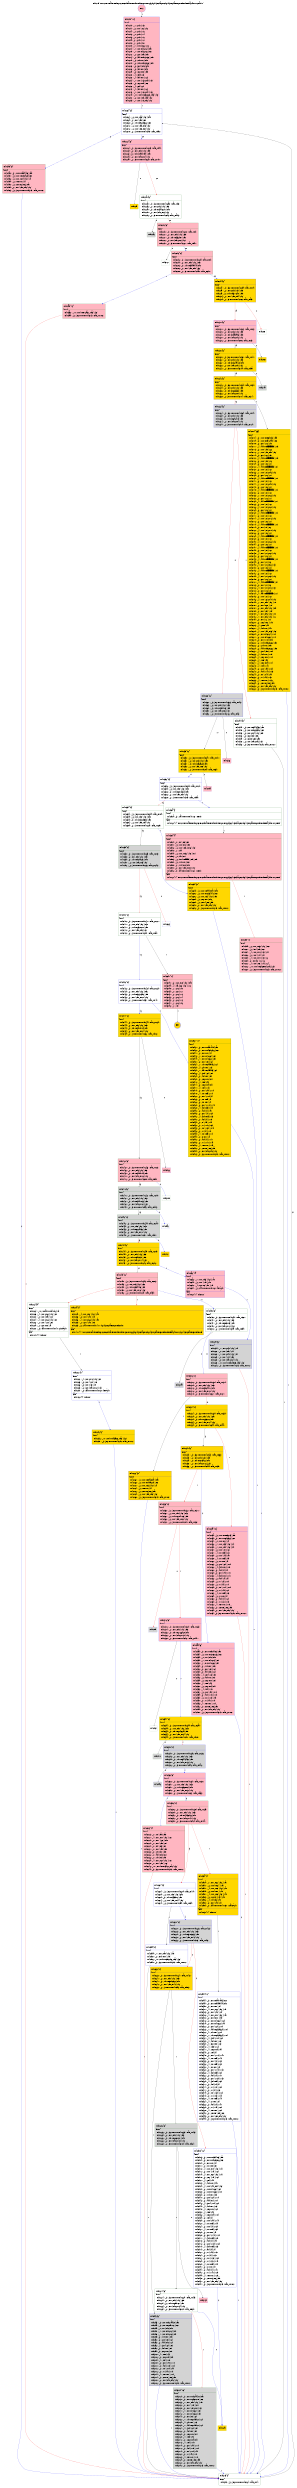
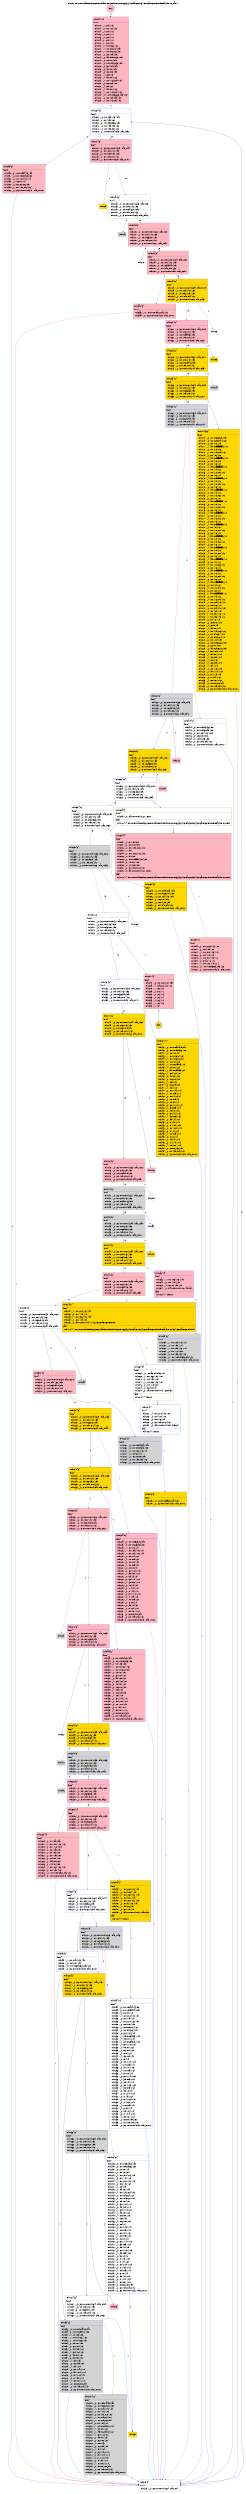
edge "0x4024d0 [28]" -> "0x402c64 [29]": now "0x402c4f [21]" -> "0x402c64 [29]"
node "0x402867 [30]": fillcolor gold -> lightgrey
